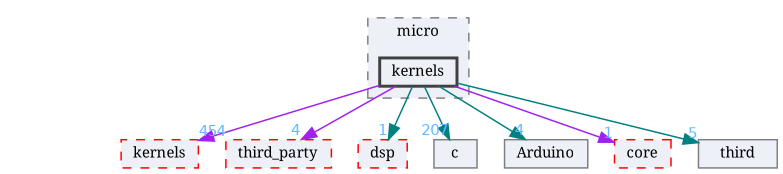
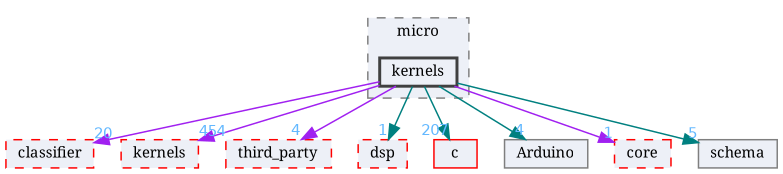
node "classifier": added
node "c": color grey50 -> red
node "third": label "third" -> "schema"
